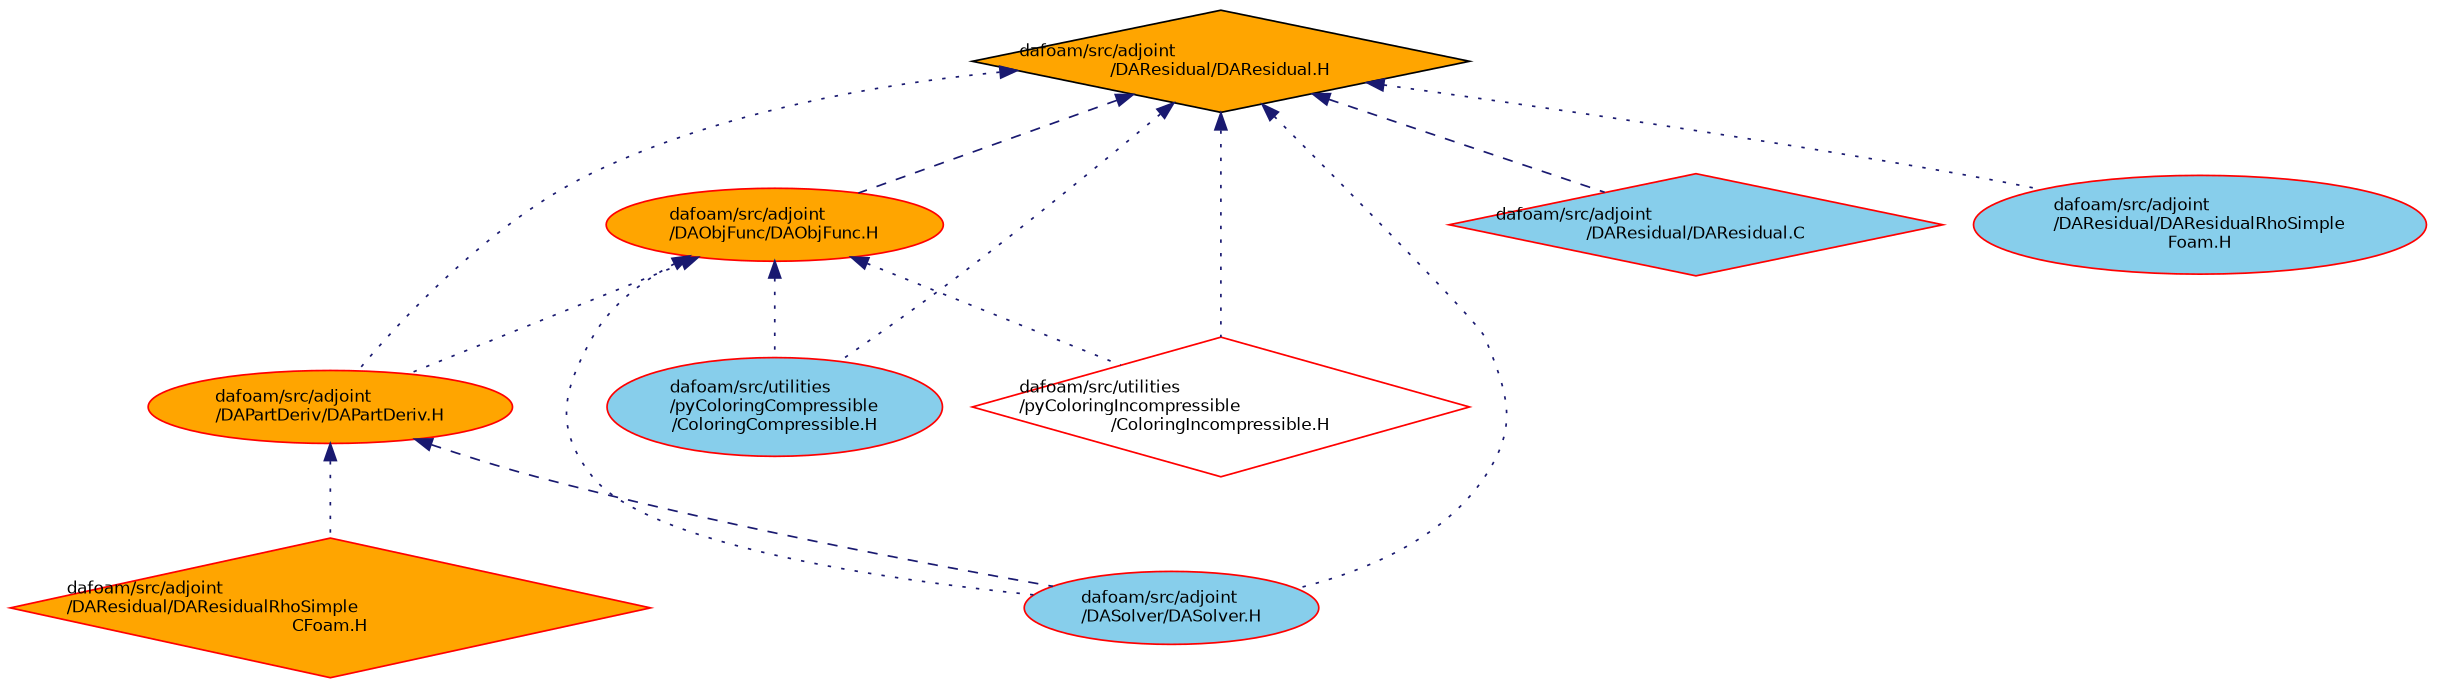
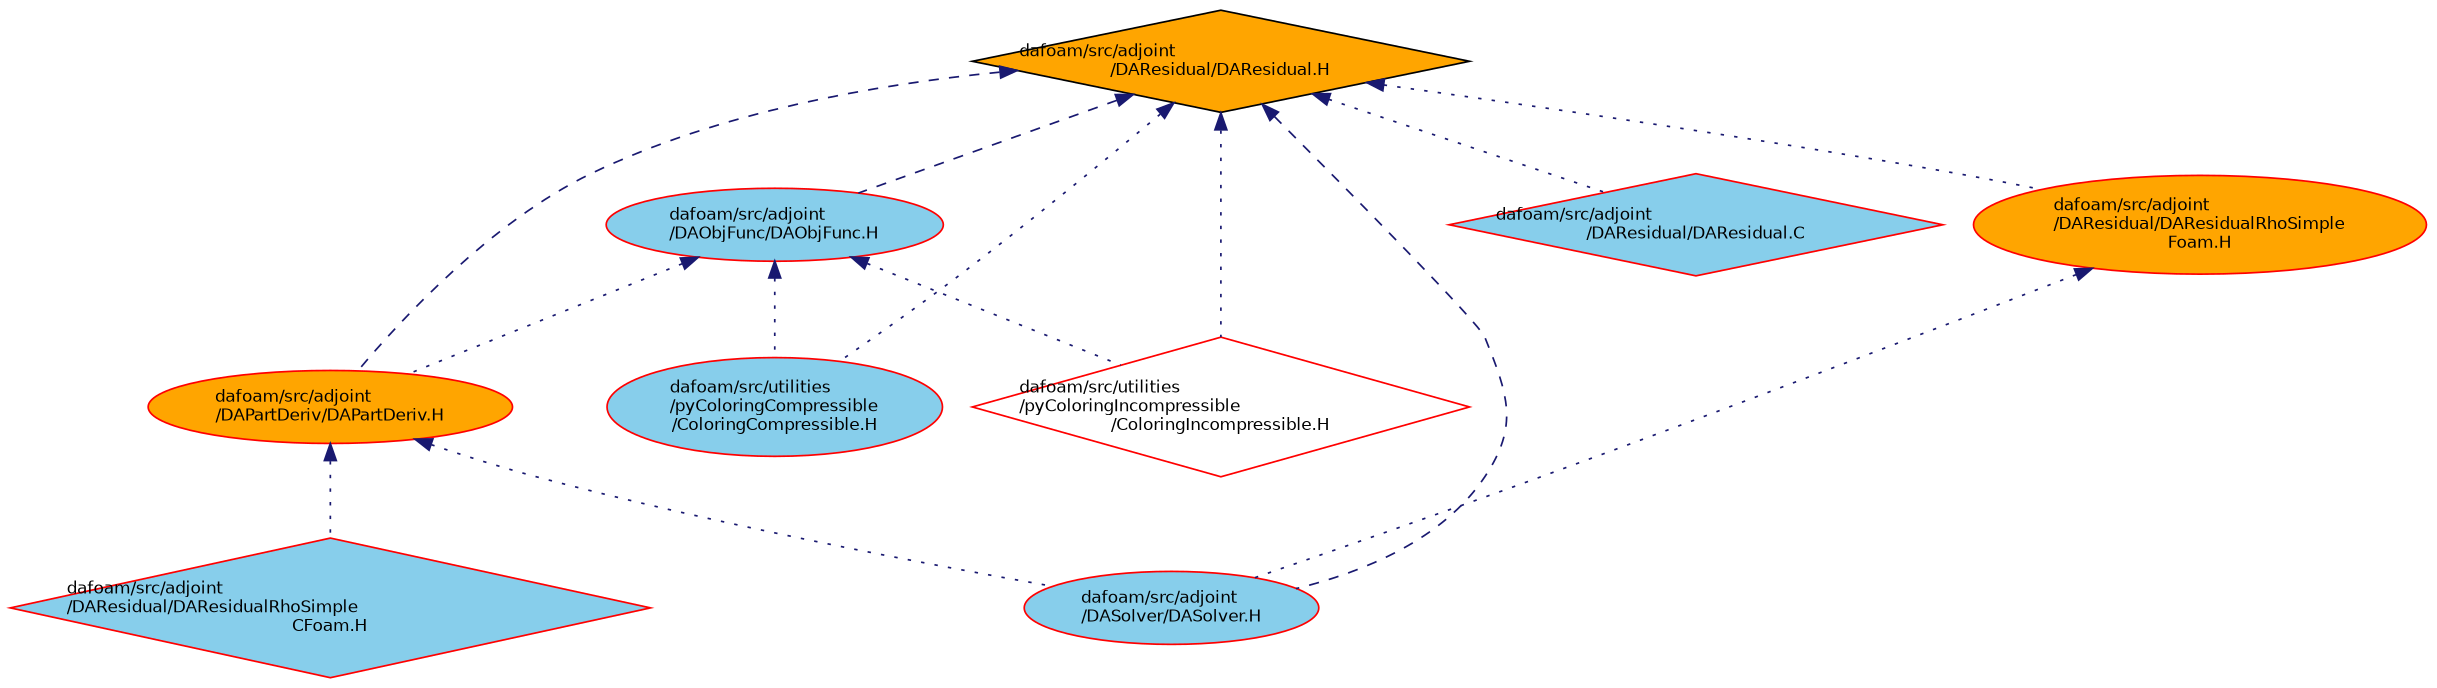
edge "dafoam/src/adjoint /DAResidual/DAResidual.C" -> "dafoam/src/adjoint /DAResidual/DAResidual.H": style dashed -> dotted
edge "dafoam/src/adjoint /DAPartDeriv/DAPartDeriv.H" -> "dafoam/src/adjoint /DAResidual/DAResidual.H": style dotted -> dashed
node "dafoam/src/adjoint /DAObjFunc/DAObjFunc.H": fillcolor orange -> skyblue
node "dafoam/src/adjoint /DAResidual/DAResidualRhoSimple Foam.H": fillcolor skyblue -> orange
edge "dafoam/src/adjoint /DASolver/DASolver.H" -> "dafoam/src/adjoint /DAResidual/DAResidual.H": style dotted -> dashed
edge "dafoam/src/adjoint /DASolver/DASolver.H" -> "dafoam/src/adjoint /DAPartDeriv/DAPartDeriv.H": style dashed -> dotted
edge "dafoam/src/adjoint /DASolver/DASolver.H" -> "dafoam/src/adjoint /DAObjFunc/DAObjFunc.H": now "dafoam/src/adjoint /DASolver/DASolver.H" -> "dafoam/src/adjoint /DAResidual/DAResidualRhoSimple Foam.H"
node "dafoam/src/adjoint /DAResidual/DAResidualRhoSimple CFoam.H": fillcolor orange -> skyblue
